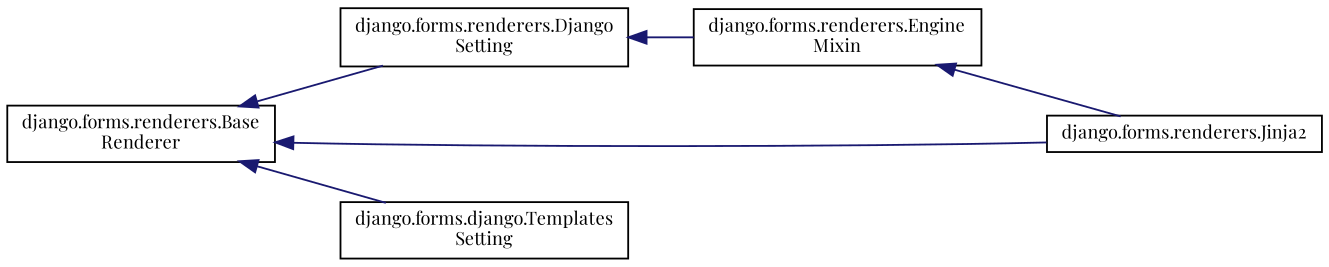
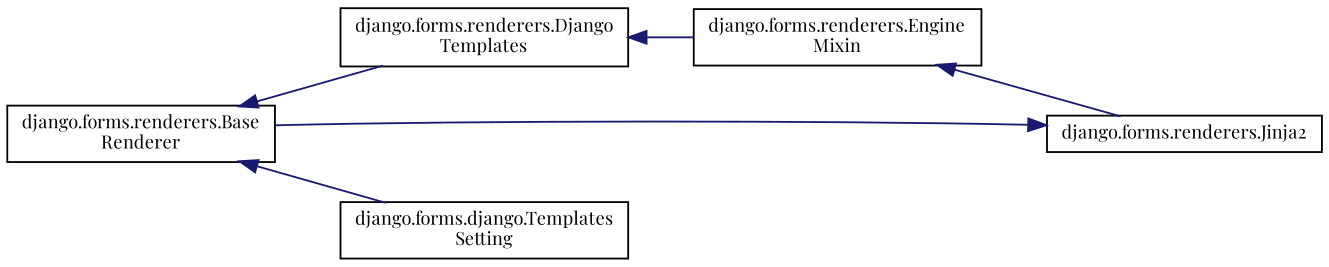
node "django.forms.renderers.Django Setting": label "django.forms.renderers.Django Setting" -> "django.forms.renderers.Django Templates"
edge "django.forms.renderers.Jinja2" -> "django.forms.renderers.Base Renderer": reversed
